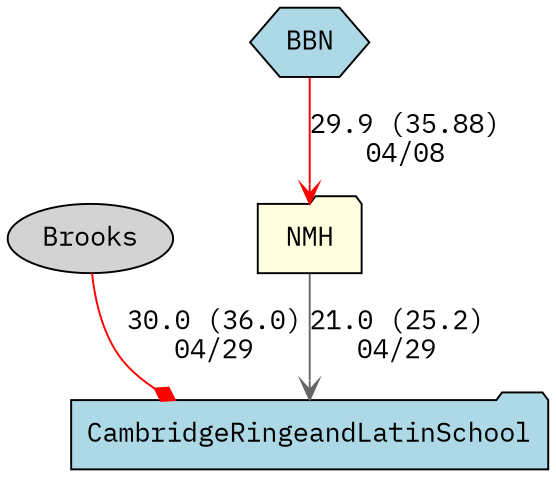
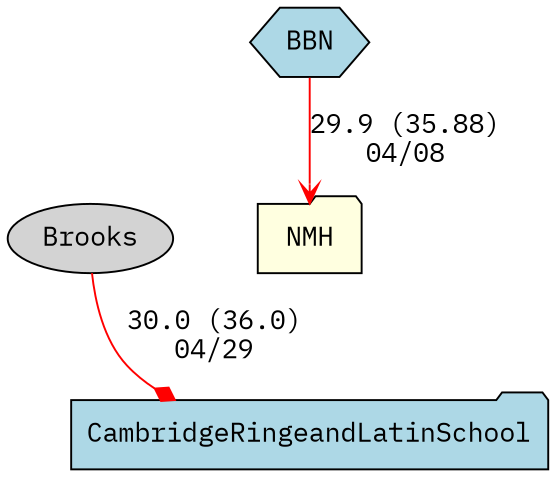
edge "NMH" -> "CambridgeRingeandLatinSchool": removed, label "21.0 (25.2) 04/29"
